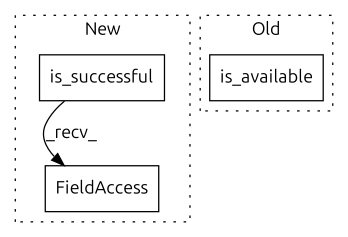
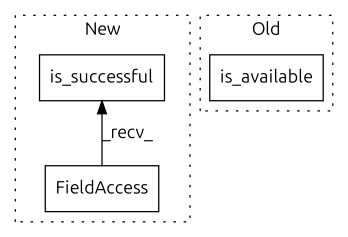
edge "is_successful" -> "FieldAccess": reversed
